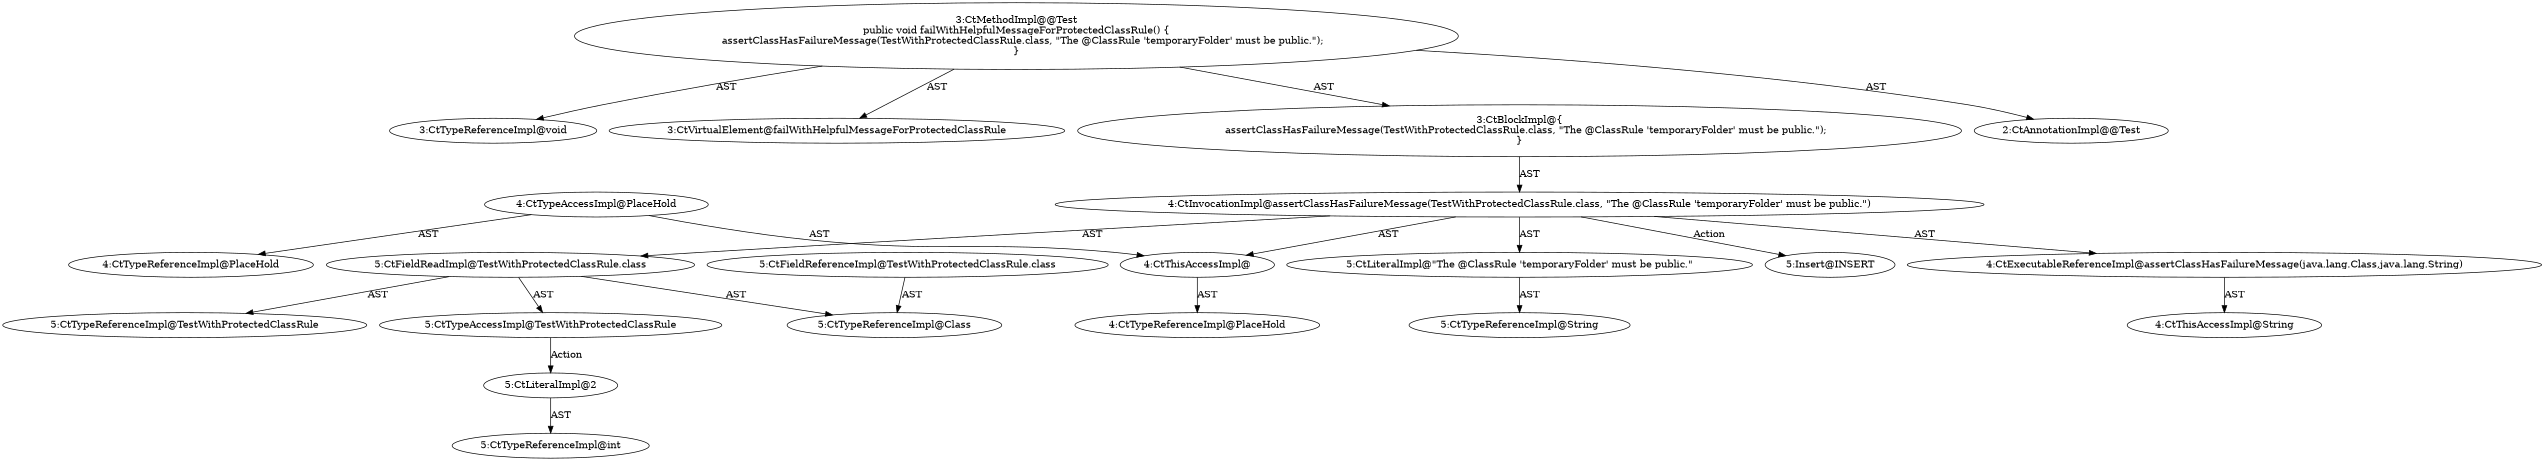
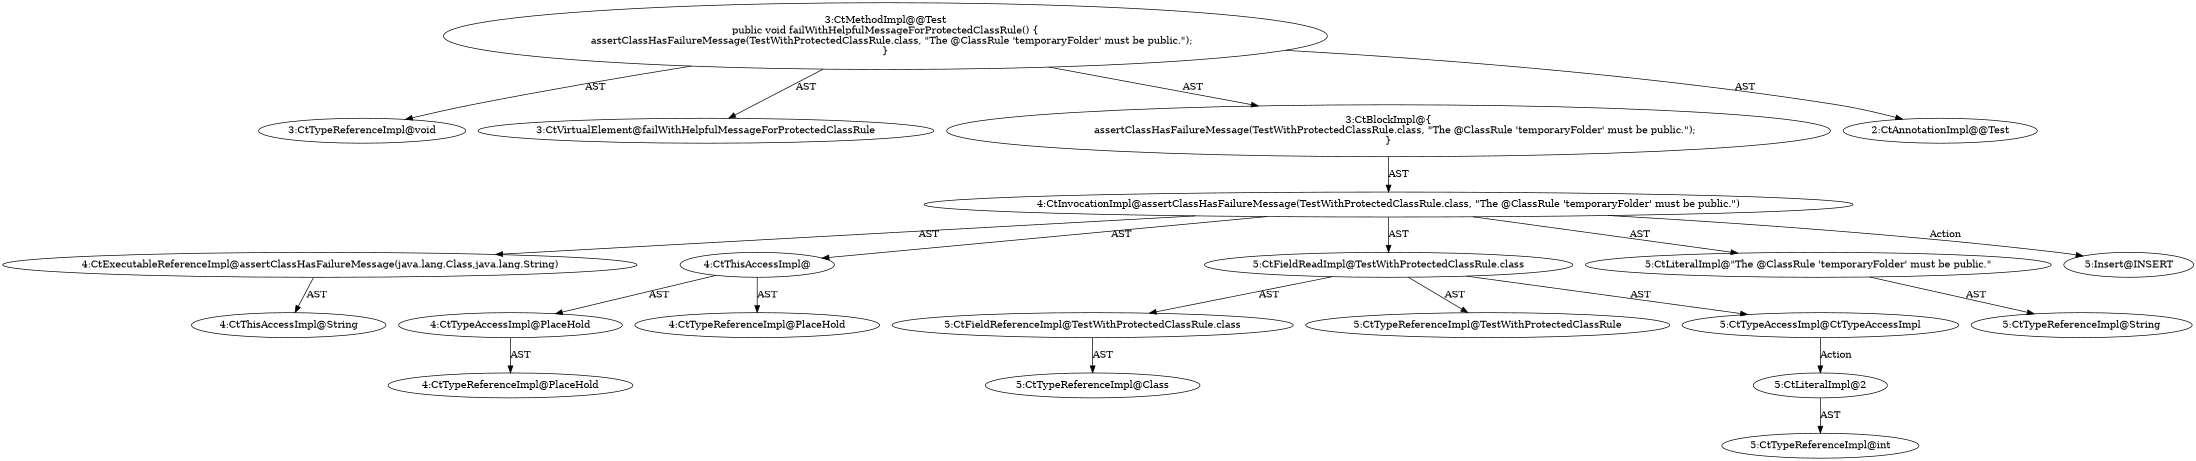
edge "4:CtTypeAccessImpl@PlaceHold" -> "4:CtThisAccessImpl@": reversed
edge "5:CtFieldReadImpl@TestWithProtectedClassRule.class" -> "5:CtTypeReferenceImpl@Class": now "5:CtFieldReadImpl@TestWithProtectedClassRule.class" -> "5:CtFieldReferenceImpl@TestWithProtectedClassRule.class"
node "5:CtTypeAccessImpl@TestWithProtectedClassRule": label "5:CtTypeAccessImpl@TestWithProtectedClassRule" -> "5:CtTypeAccessImpl@CtTypeAccessImpl"
